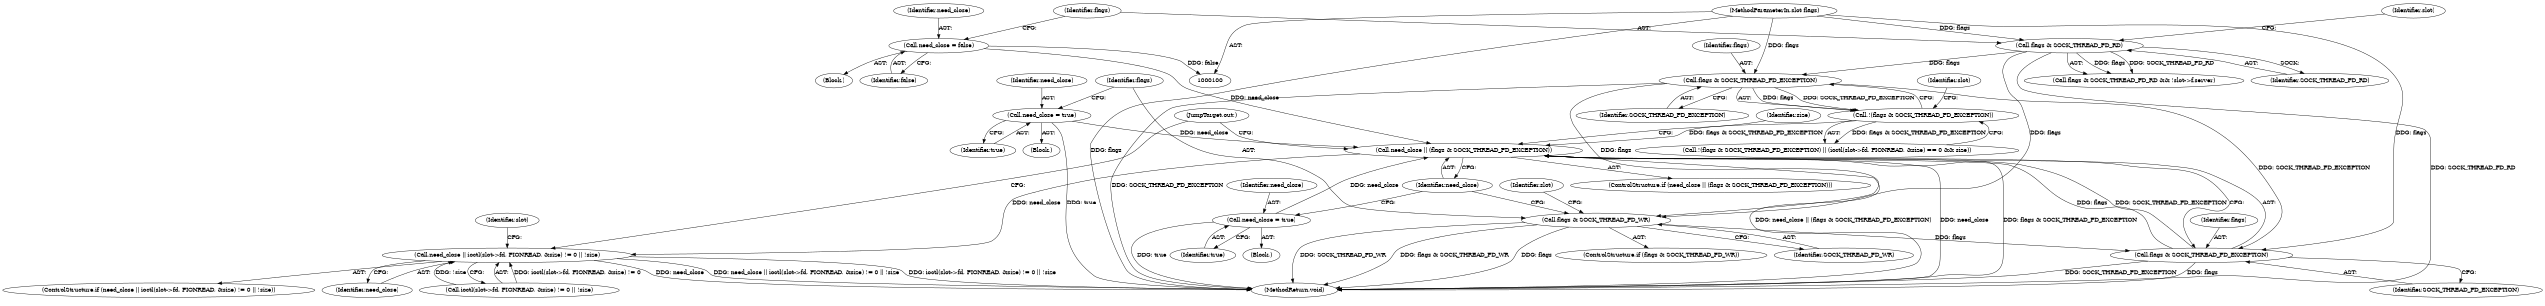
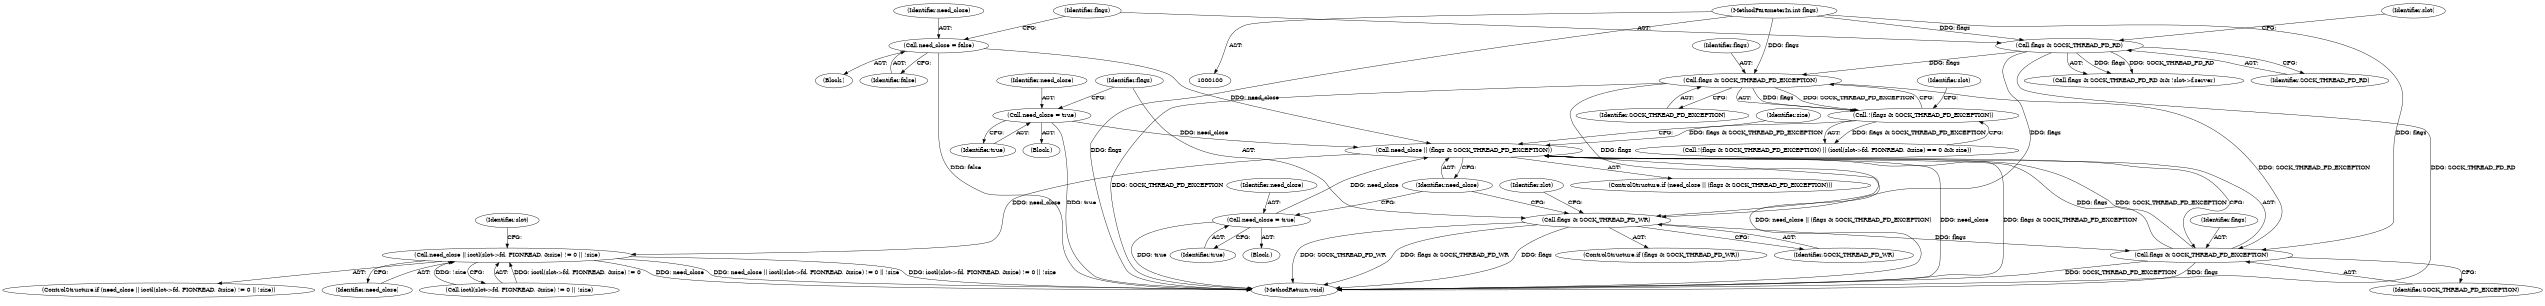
node "(MethodParameterIn,slot flags)": label "(MethodParameterIn,slot flags)" -> "(MethodParameterIn,int flags)"
edge "(Call,need_close = false)" -> "1000100": now "(Call,need_close = false)" -> "(MethodReturn,void)"
edge "(Call,flags & SOCK_THREAD_FD_RD)" -> "(Identifier,SOCK_THREAD_FD_RD)": label "SOCK: " -> "CFG: "
node "(JumpTarget,out:)": removed
